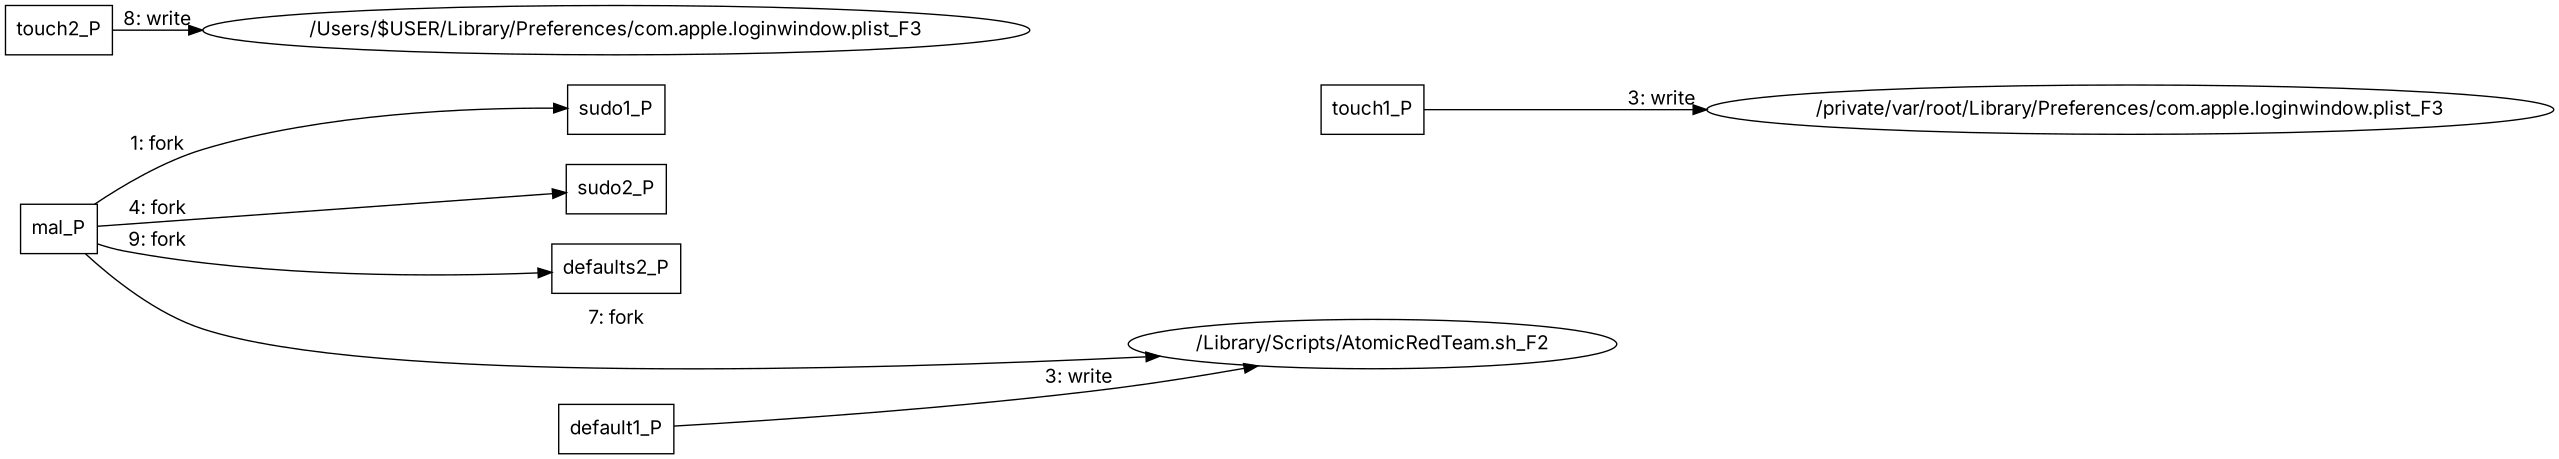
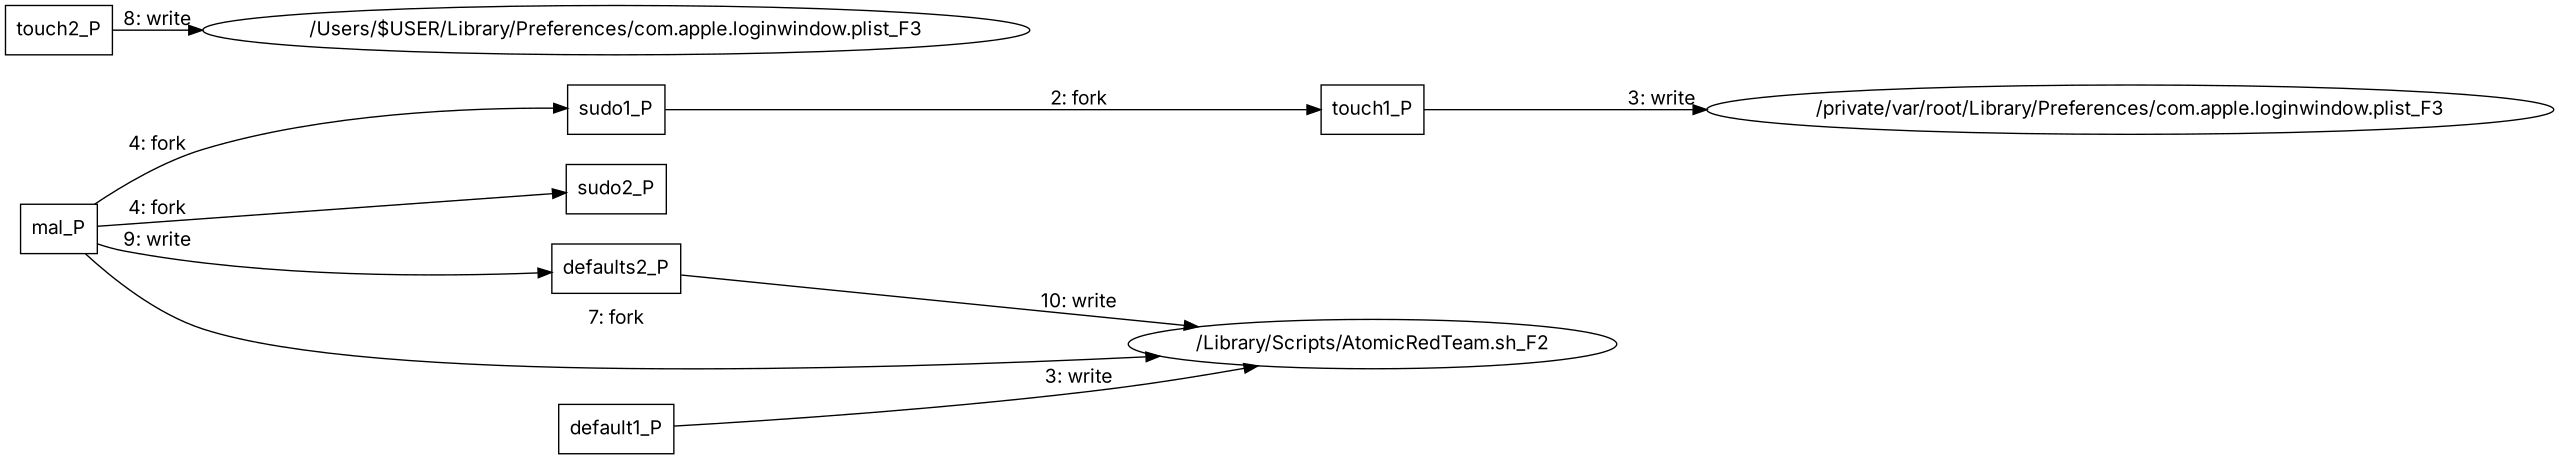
edge "sudo1_P" -> "touch1_P": added, label "2: fork"
edge "mal_P" -> "sudo1_P": label "1: fork" -> "4: fork"
edge "mal_P" -> "defaults2_P": label "9: fork" -> "9: write"
edge "defaults2_P" -> "/Library/Scripts/AtomicRedTeam.sh_F2": added, label "10: write"
